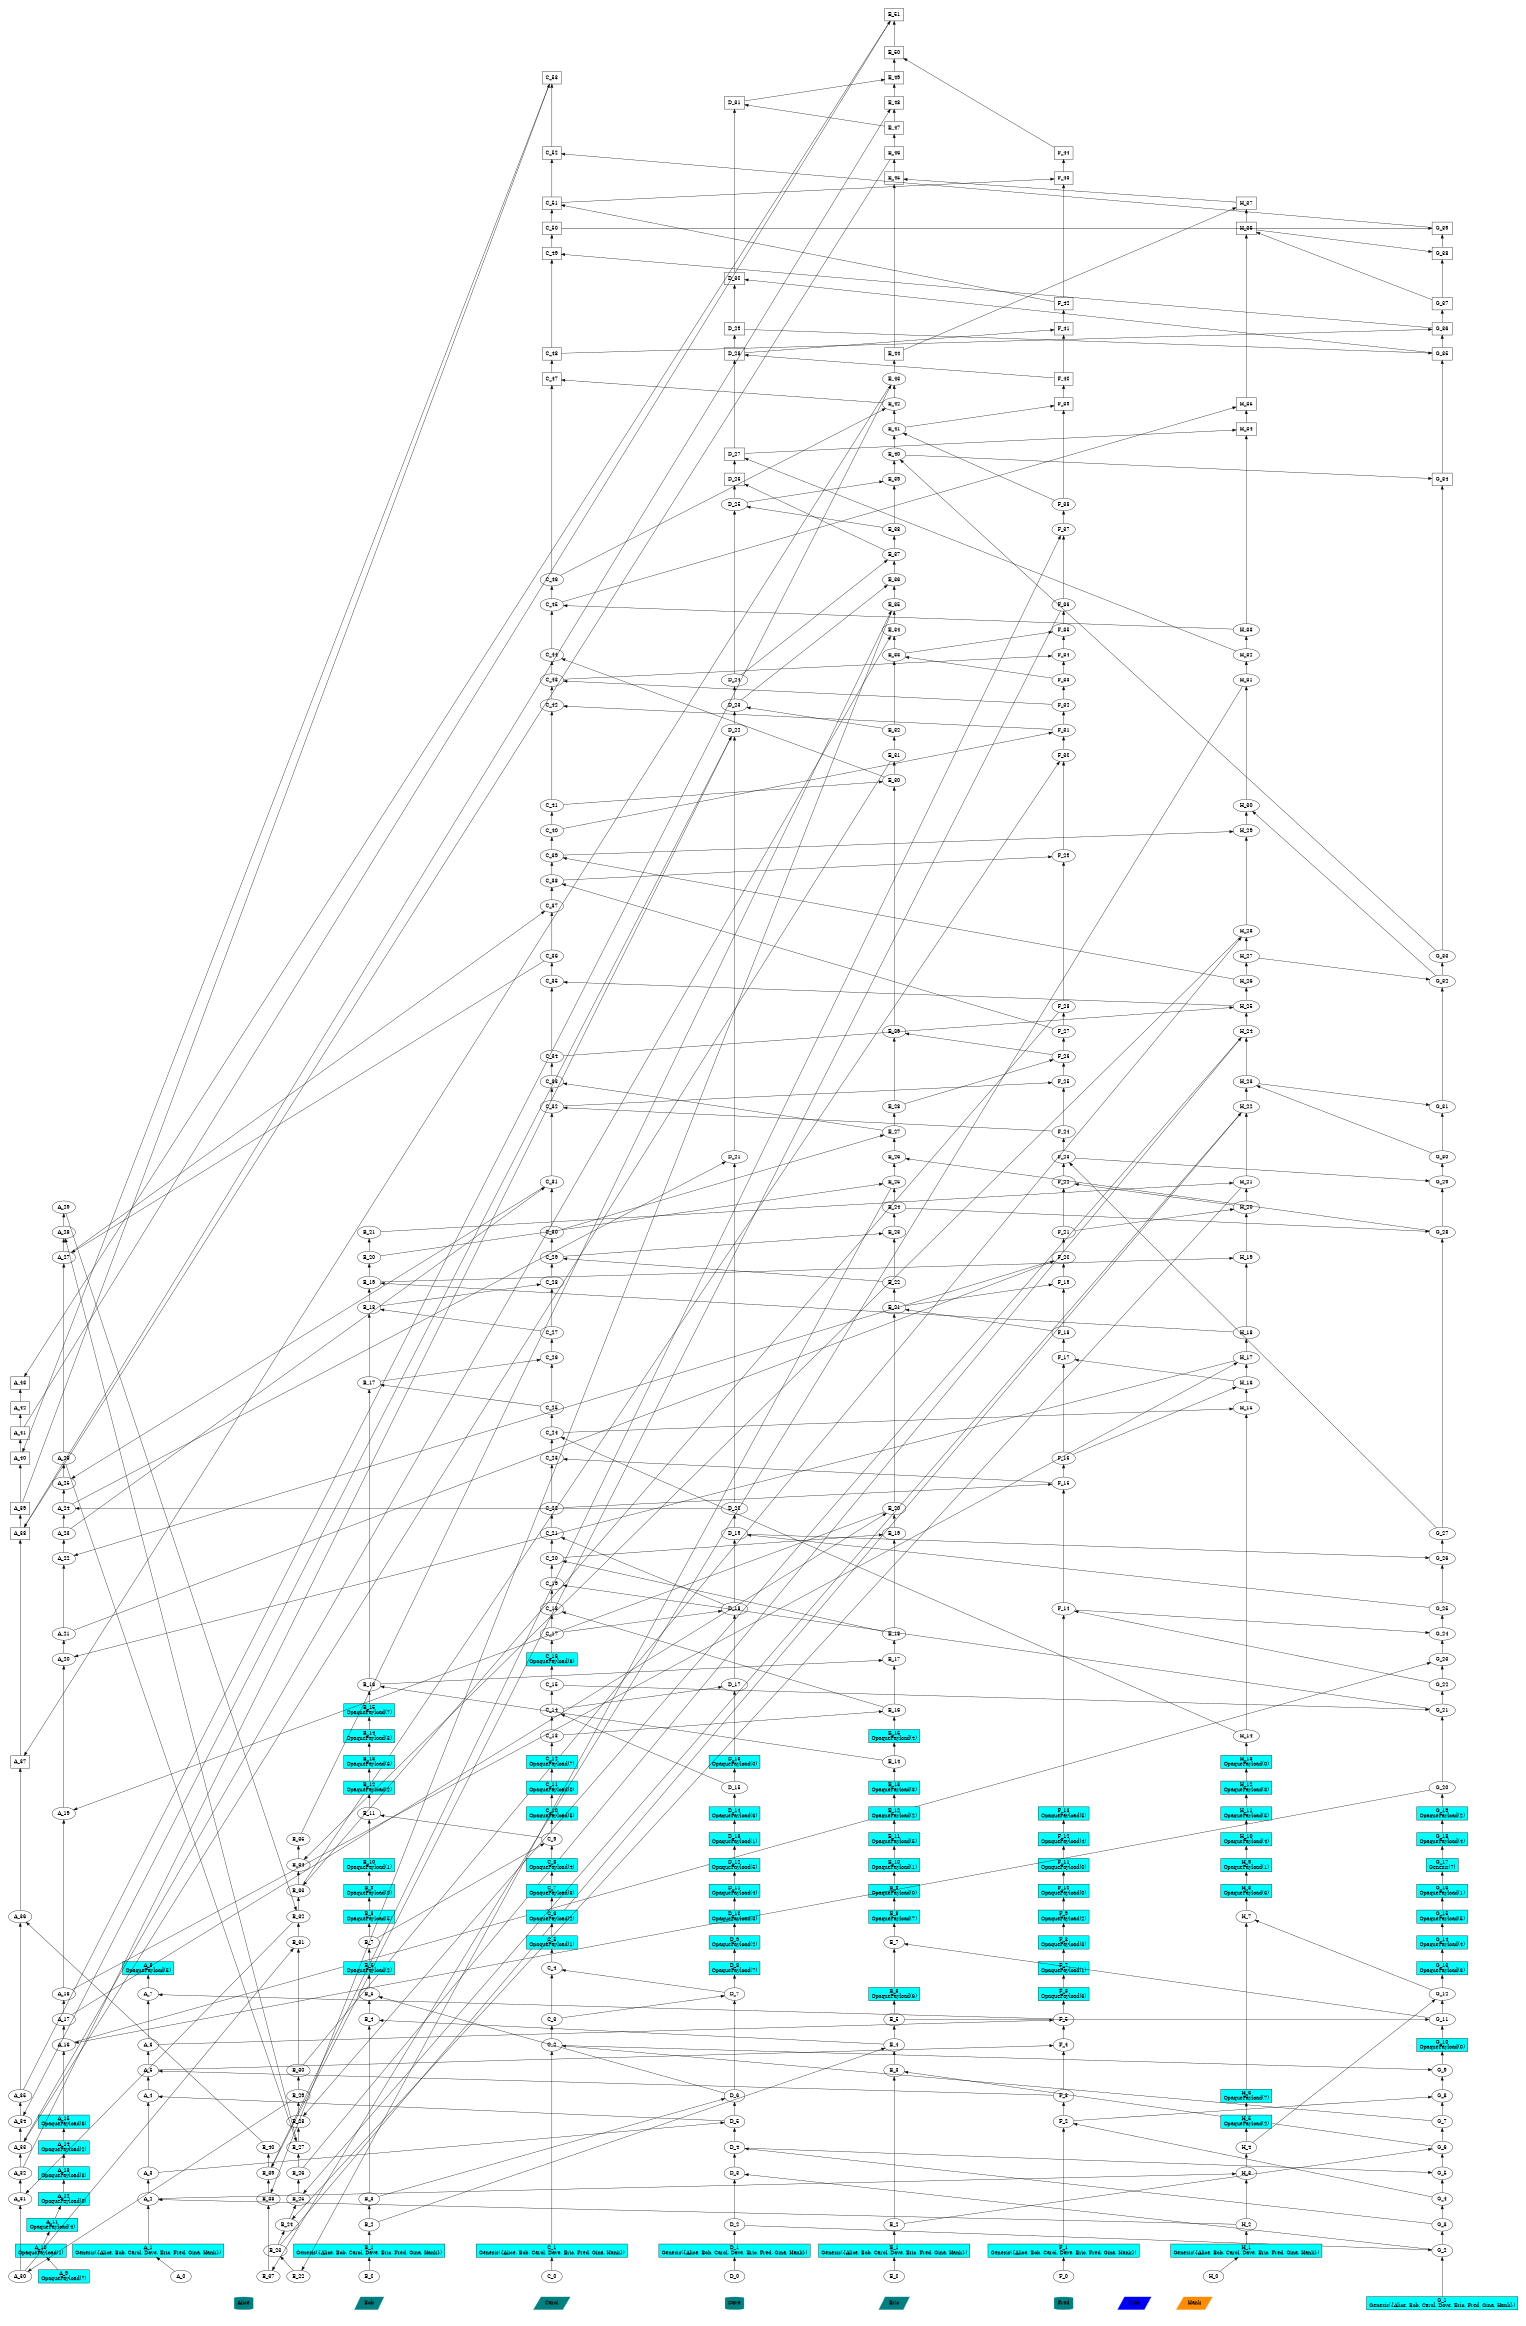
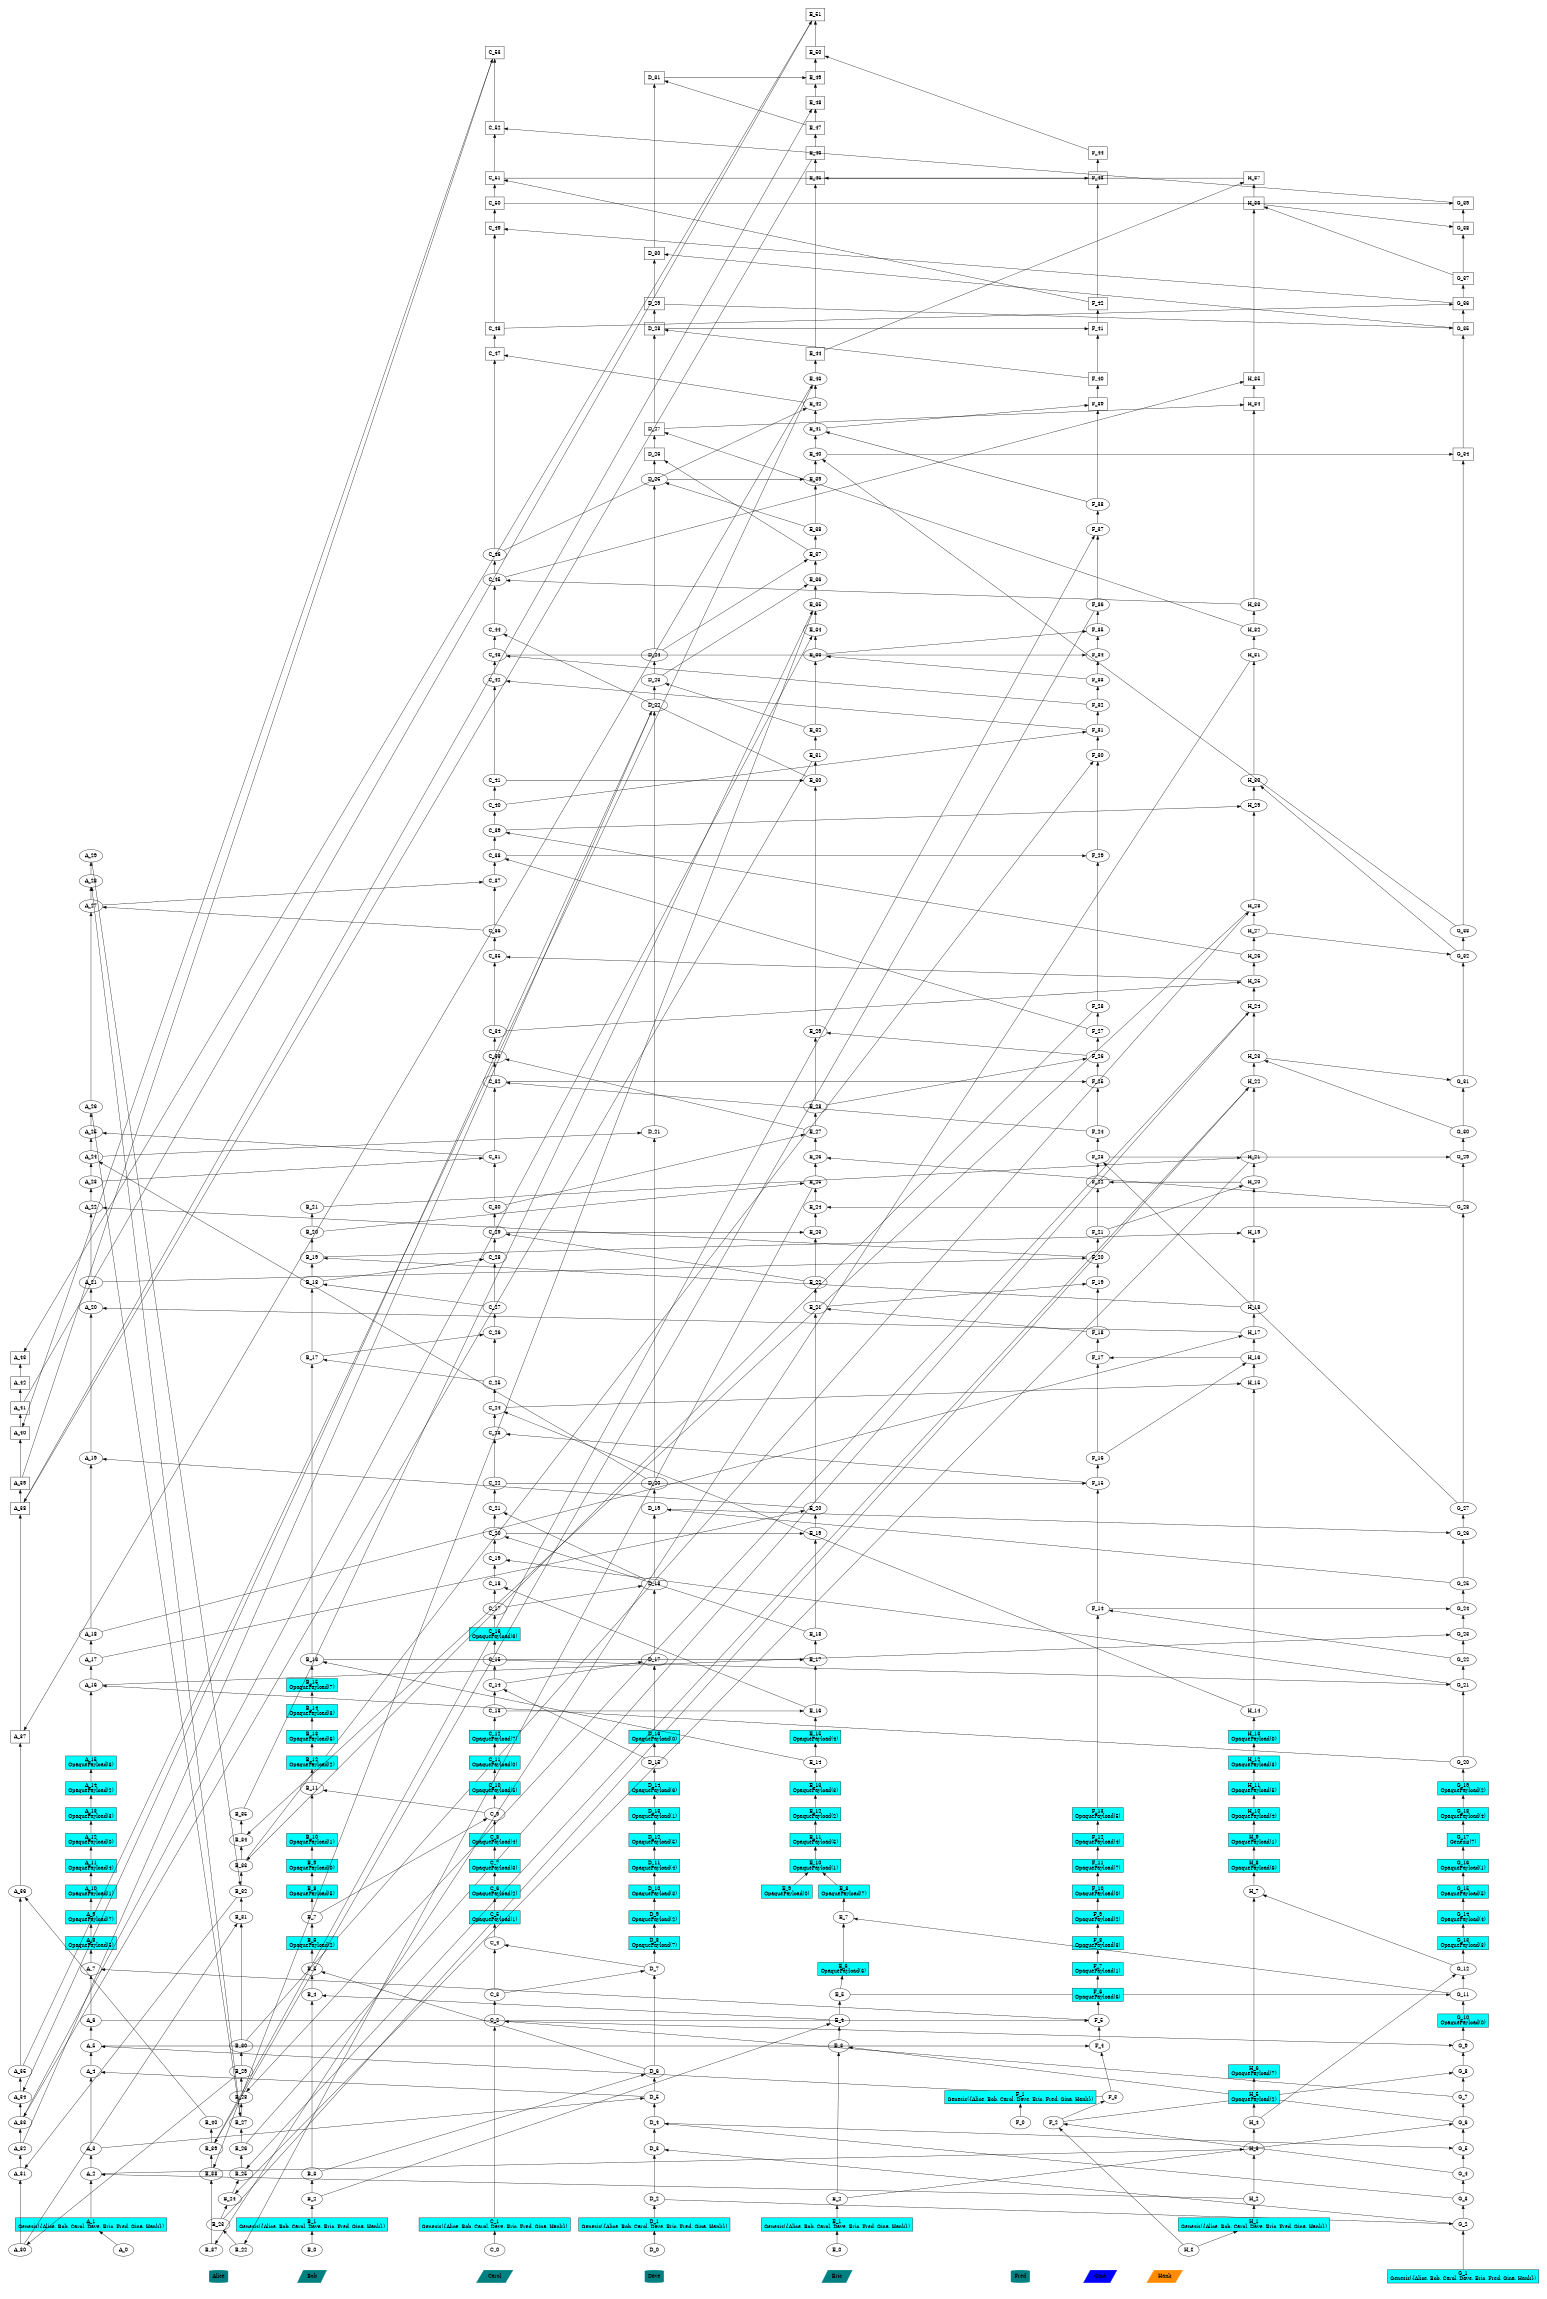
edge "E_24" -> "G_28": reversed
node "F_11": text "OpaquePayload(0)" -> "OpaquePayload(7)"
edge "E_8" -> "E_9": now "E_8" -> "E_10"
edge "A_8" -> "A_9": added
edge "F_1" -> "F_2": now "H_0" -> "F_2"
